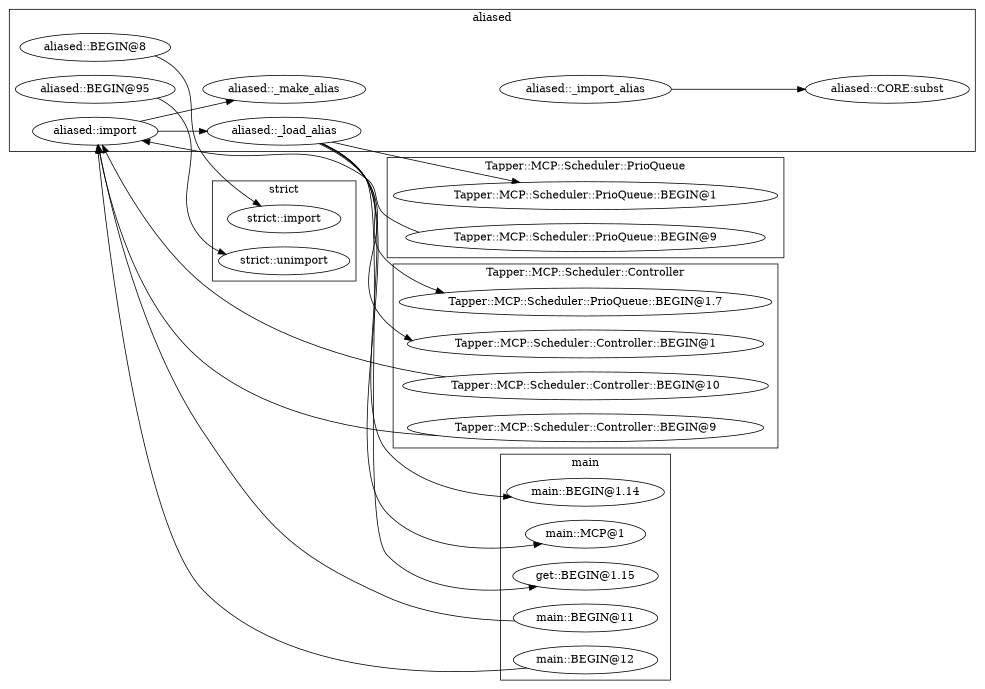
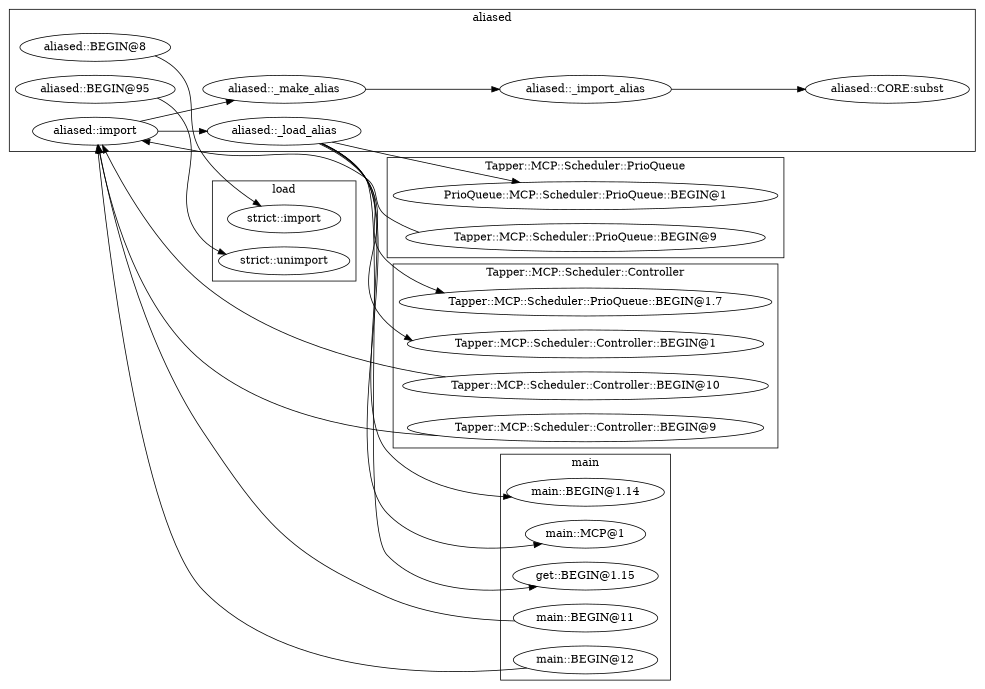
edge "aliased::_make_alias" -> "aliased::_import_alias": added
cluster "strict": label "strict" -> "load"
node "Tapper::MCP::Scheduler::PrioQueue::BEGIN@1": label "Tapper::MCP::Scheduler::PrioQueue::BEGIN@1" -> "PrioQueue::MCP::Scheduler::PrioQueue::BEGIN@1"
